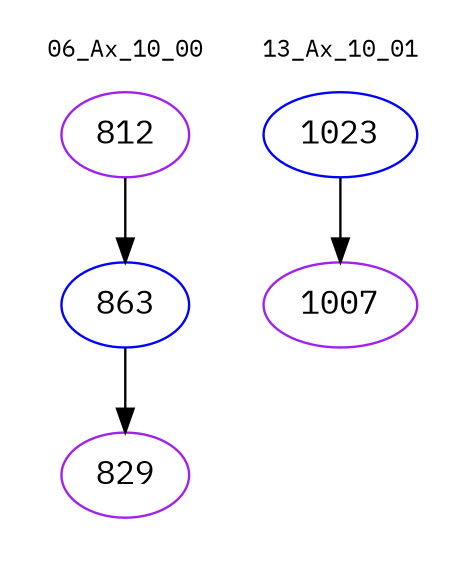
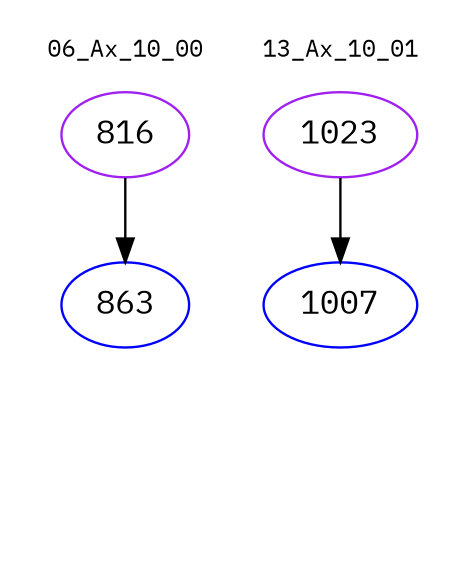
node "812": label "812" -> "816"
node "1023": color blue -> purple
node "1007": color purple -> blue
node "829": removed
